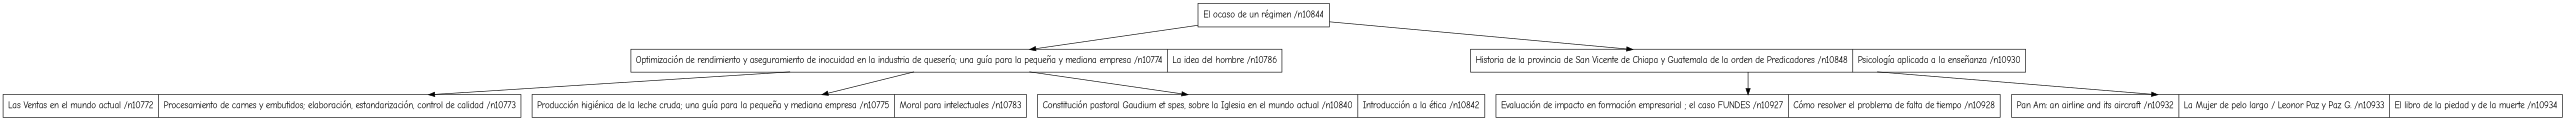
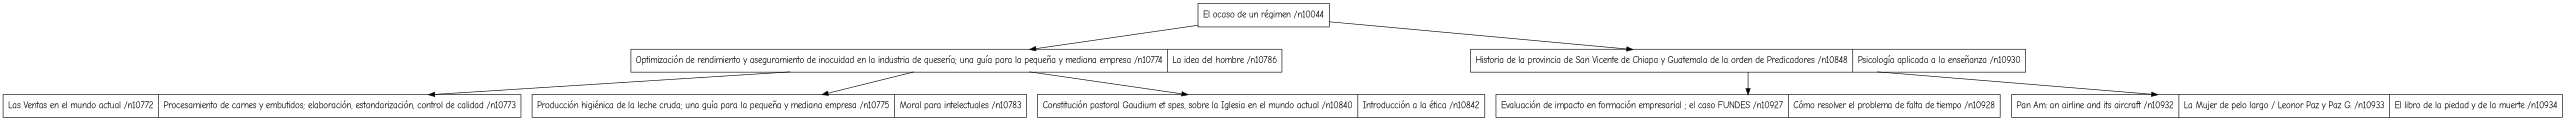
node "El ocaso de un régimen /n10844": label "El ocaso de un régimen /n10844" -> "El ocaso de un régimen /n10044"
